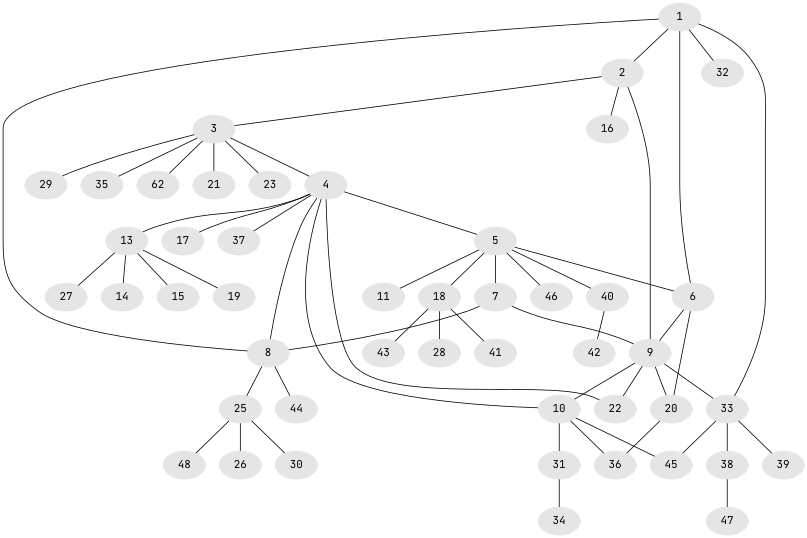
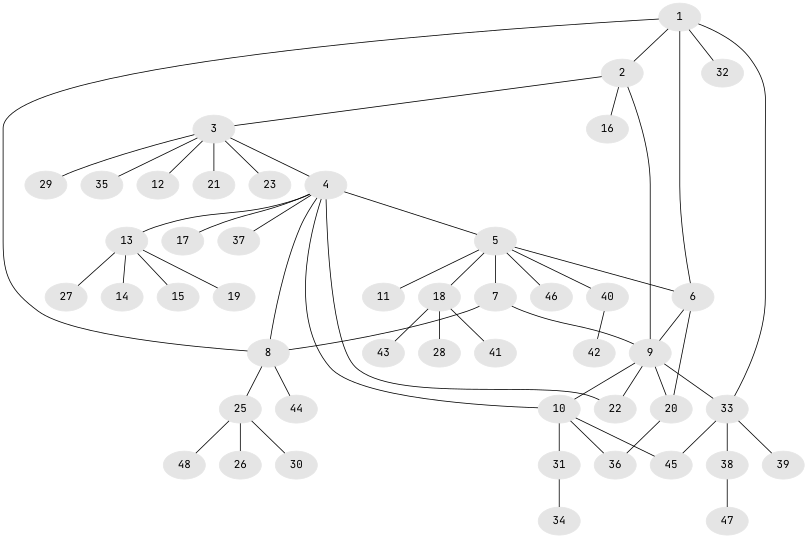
node "62": label "62" -> "12"
